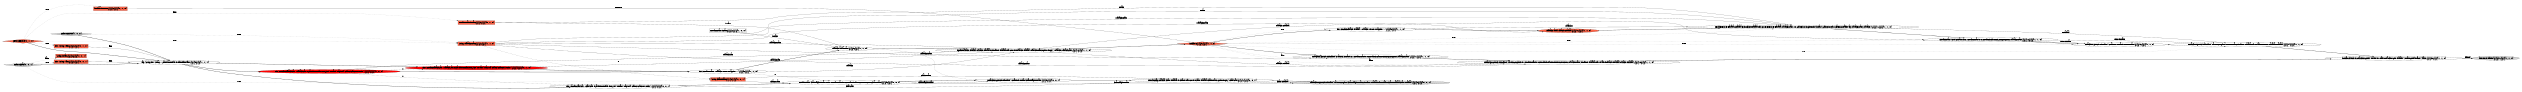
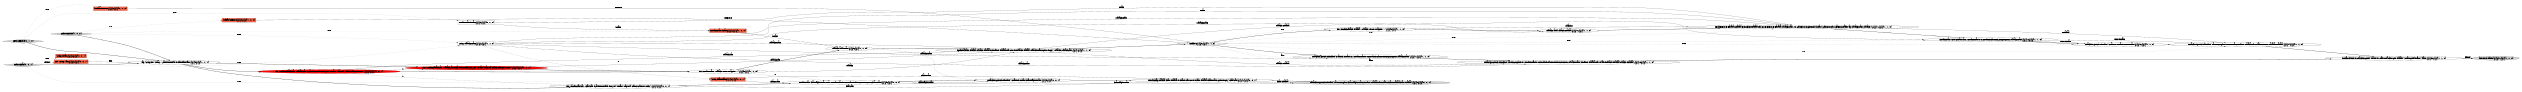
edge "performRestore['0', '1', '0']" -> "HoodieInstant instant@@@2@@@['0', '1', '0']": label "files" -> "true"
node "boolean isRestore@@@2@@@['1', '0', '0']": added
node "HoodieInstant instant@@@2@@@['0', '1', '0']": fillcolor tomato -> white
edge "HoodieInstant instant@@@2@@@['0', '1', '0']" -> "rollbacks.add(instant)@@@6@@@['1', '1', '0']": now "HoodieInstant instant@@@2@@@['0', '1', '0']" -> "HoodieInstant instant@@@2@@@['1', '0', '0']"
node "HoodieInstant instant@@@2@@@['1', '0', '0']": fillcolor white -> tomato
node "rollbackM.add(rollbackMetadata)@@@10@@@['1', '1', '0']": fillcolor tomato -> white
edge "performRestore['1', '0', '0']" -> "HoodieInstant instant@@@2@@@['1', '0', '0']": added, label "true"
edge "isRestore@@@8@@@['1', '1', '0']" -> "rollbackM.add(rollbackMetadata)@@@10@@@['1', '1', '0']": added, label "true"
node "performRestore['0', '1', '0']": fillcolor tomato -> lightgray
edge "performRestore['0', '1', '0']" -> "String rollbackInstant@@@2@@@['1', '1', '0']": now "List<String> files@@@2@@@['0', '0', '1']" -> "String rollbackInstant@@@2@@@['1', '1', '0']"
node "String rollbackInstant@@@2@@@['1', '1', '0']": fillcolor tomato -> white
node "isRestore@@@8@@@['1', '1', '0']": fillcolor tomato -> white
node "List<String> files@@@2@@@['0', '1', '0']": removed
edge "performClean['0', '0', '1']" -> "String instant@@@2@@@['0', '0', '1']": label "false" -> "true"
edge "performClean['0', '0', '1']" -> "List<String> files@@@2@@@['0', '0', '1']": label "true" -> "deleted"
